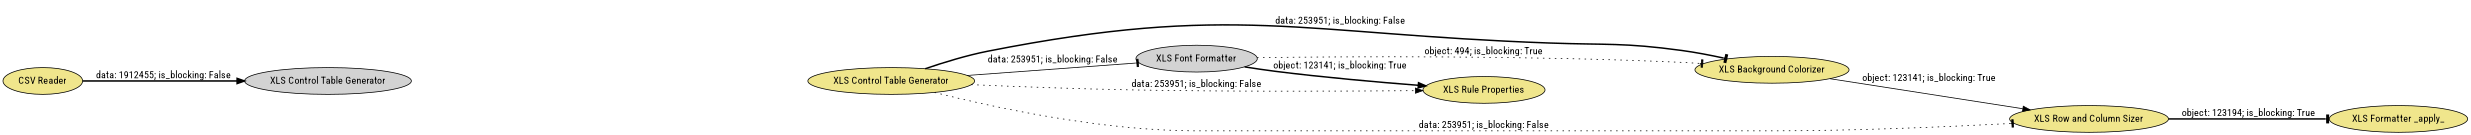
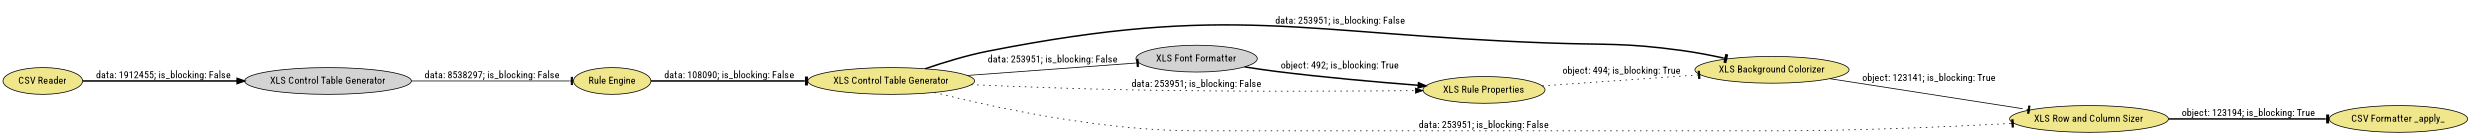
edge "XLS Font Formatter" -> "XLS Background Colorizer": now "XLS Rule Properties" -> "XLS Background Colorizer"
edge "XLS Font Formatter" -> "XLS Rule Properties": label "object: 123141; is_blocking: True" -> "object: 492; is_blocking: True"
node "Rule Engine": added
edge "XLS Background Colorizer" -> "XLS Row and Column Sizer": arrowhead normal -> tee
node "XLS Formatter _apply_": label "XLS Formatter _apply_" -> "CSV Formatter _apply_"
